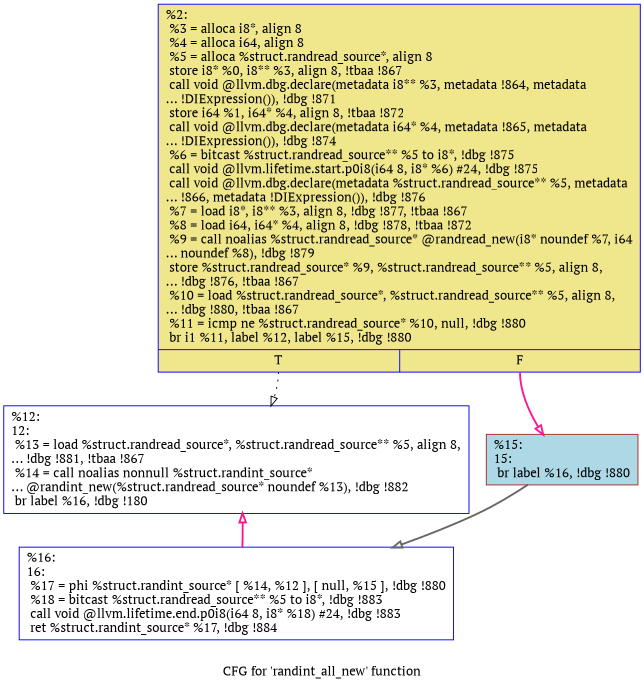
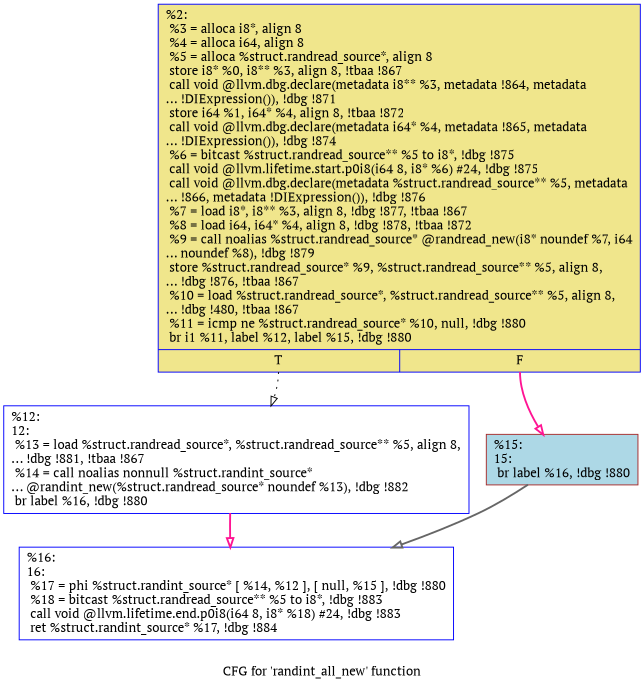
node "%2:": text "... !dbg !880, !tbaa !867" -> "... !dbg !480, !tbaa !867"
node "%12:": text "br label %16, !dbg !180" -> "br label %16, !dbg !880"
edge "%16:" -> "%12:": reversed
